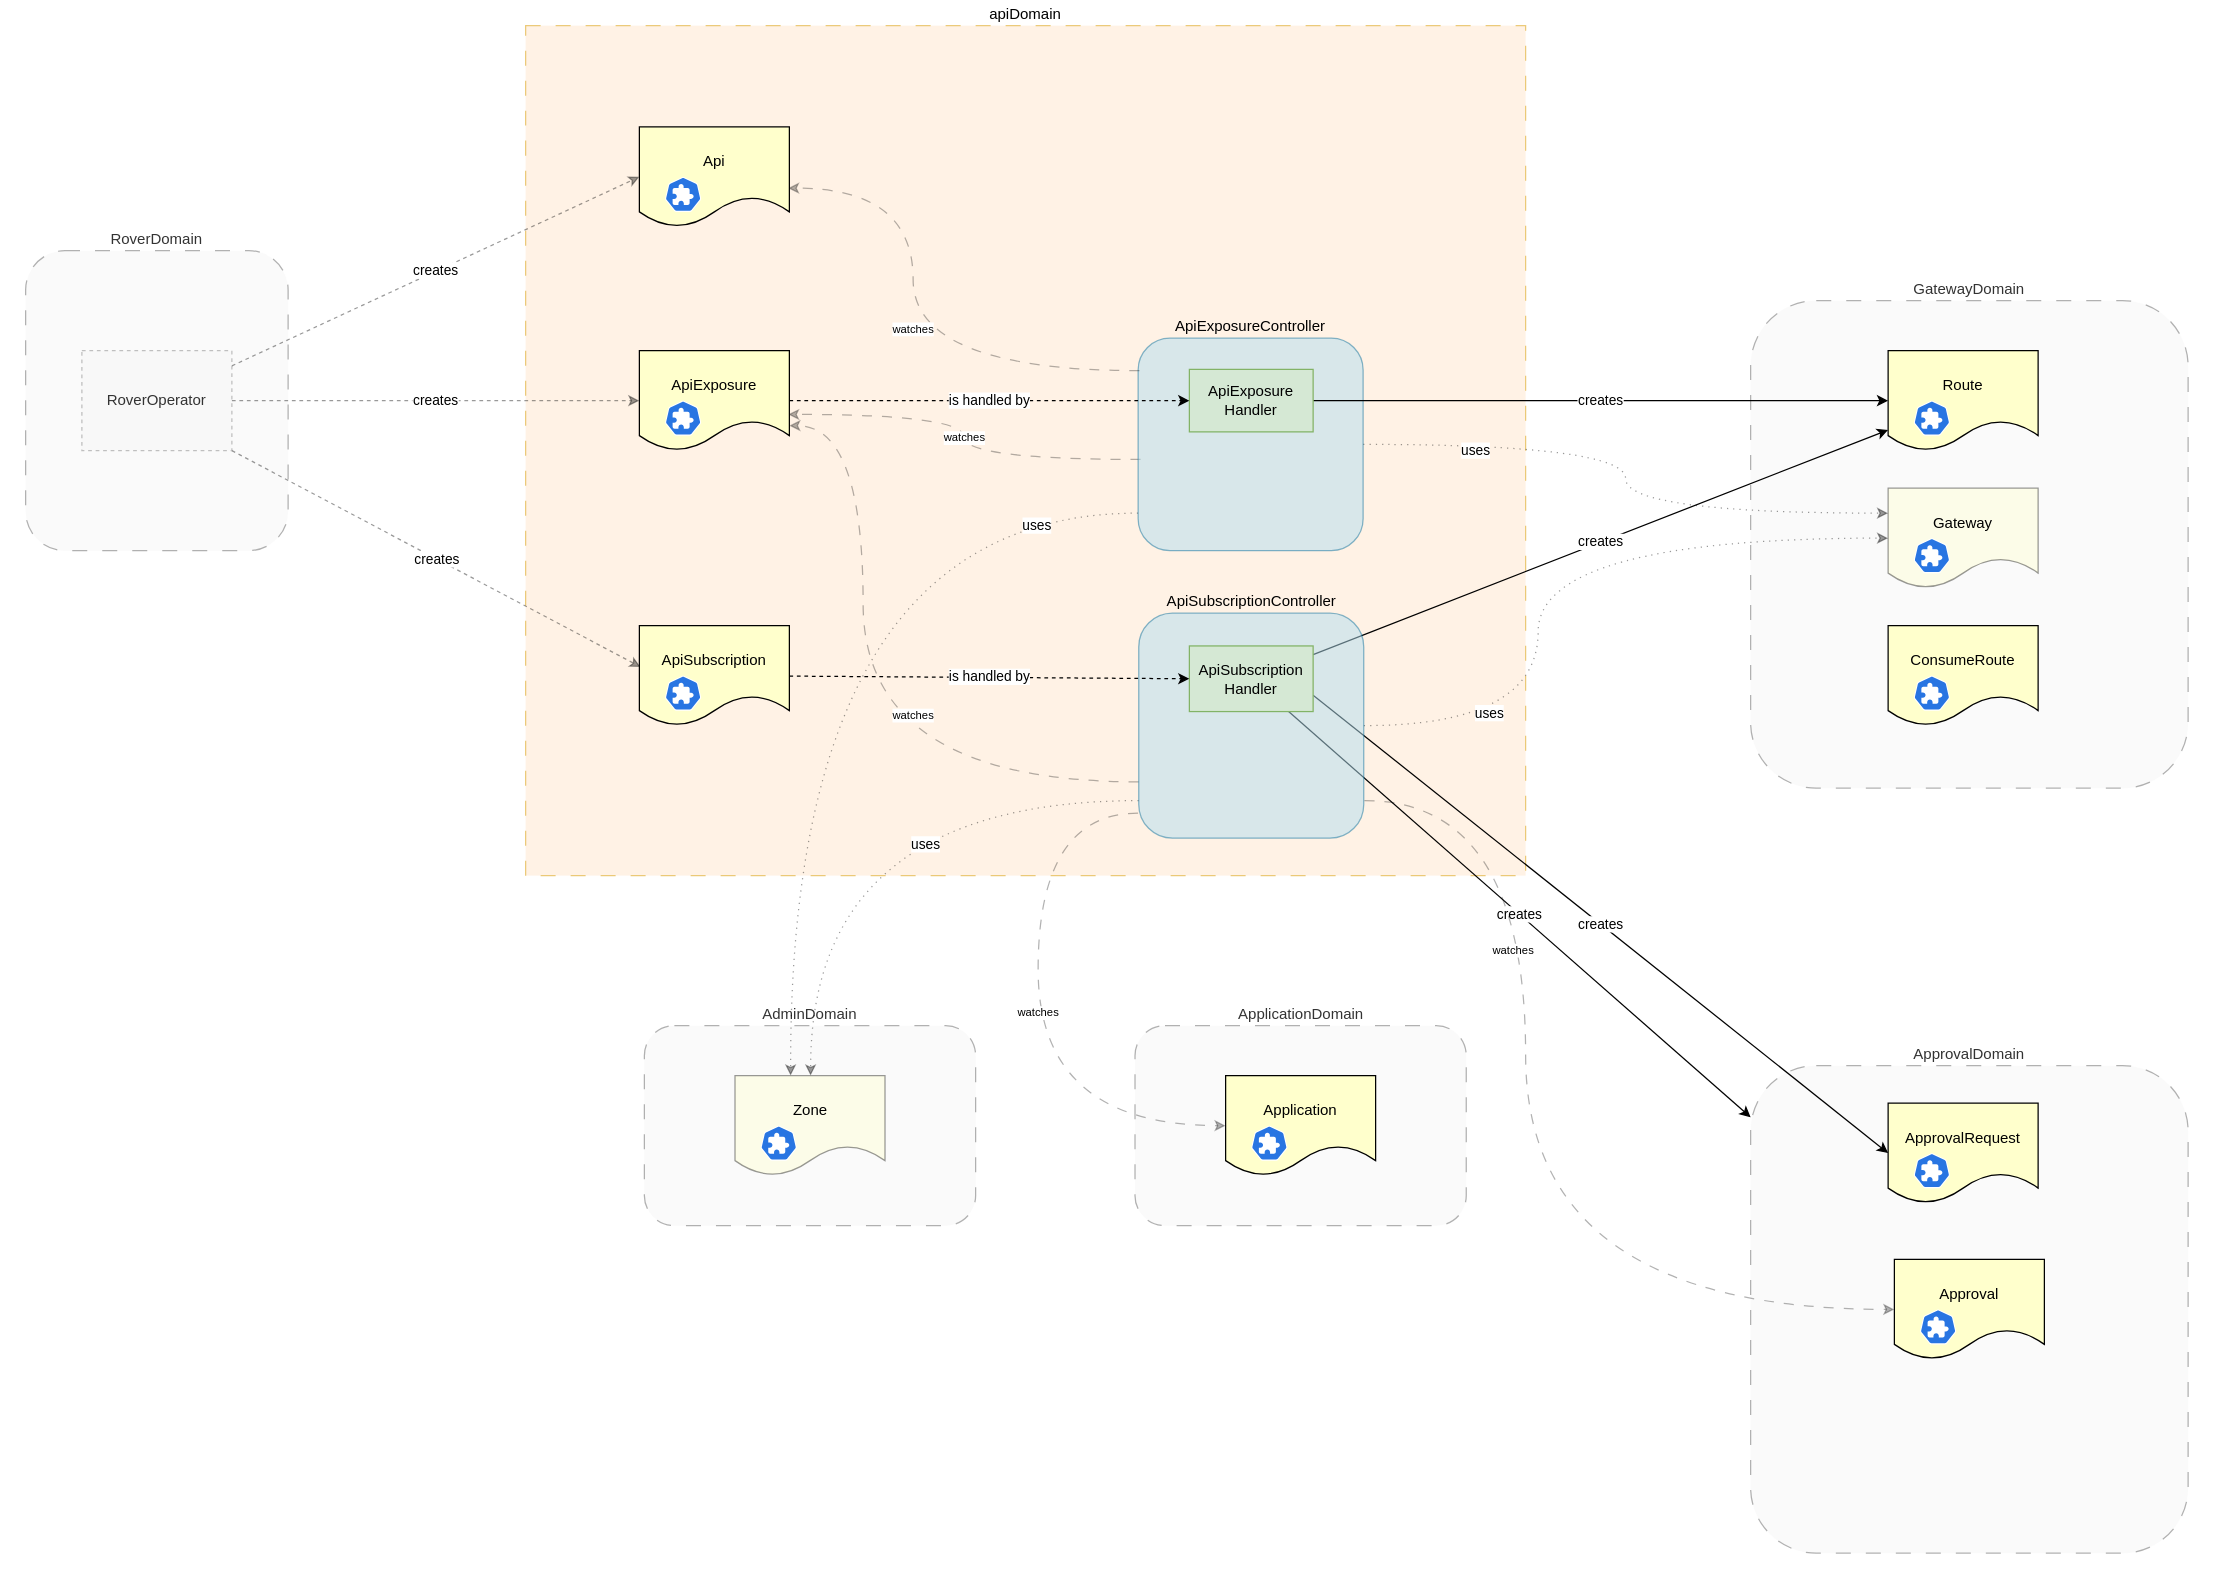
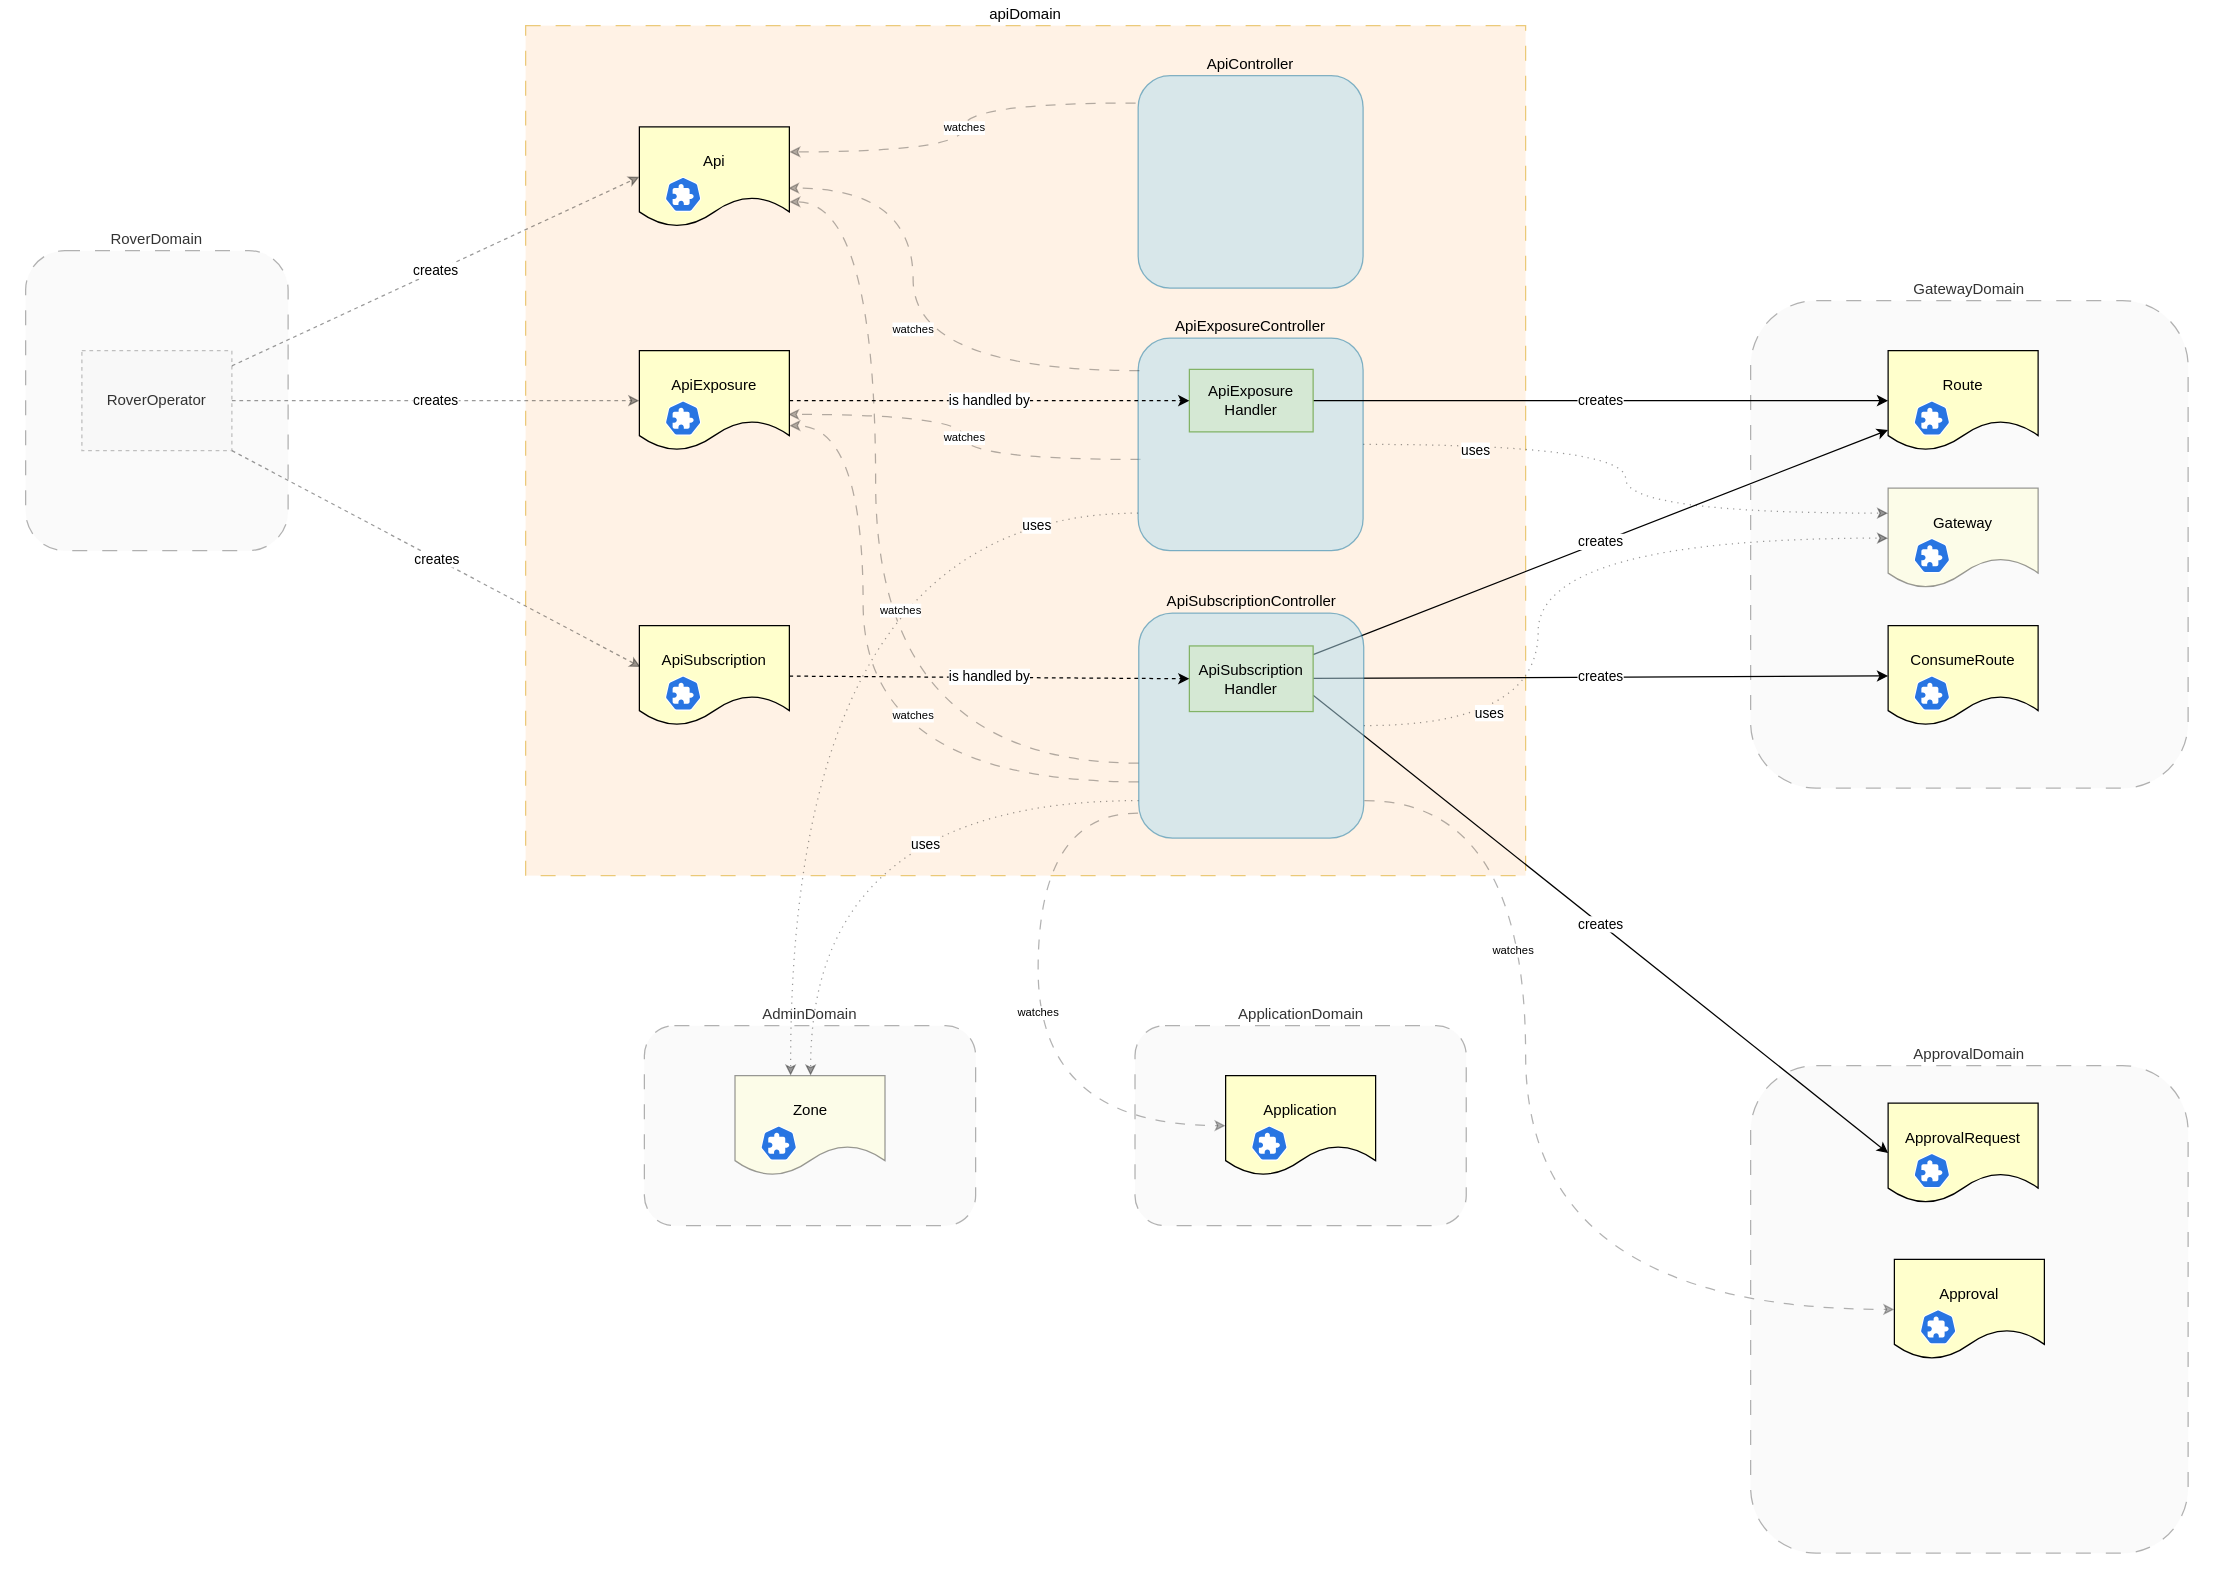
edge "ApiController" -> "Api": added, label "watches"
node "ApiController": added
edge "ApiSubscriptionController" -> "Api": added, label "watches"
edge "ApiSubscription Handler" -> "ApprovalDomain": now "ApiSubscription Handler" -> "ConsumeRoute"
